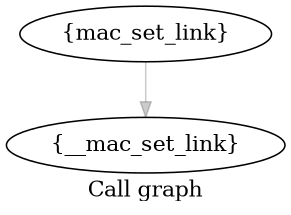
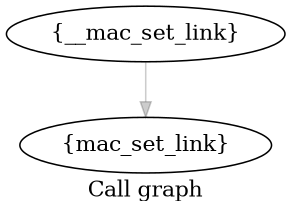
edge "{mac_set_link}" -> "{__mac_set_link}": reversed
